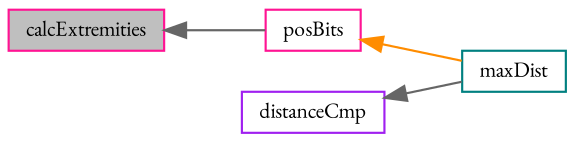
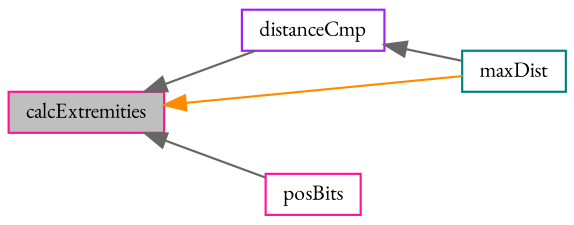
edge "maxDist" -> "posBits": now "maxDist" -> "calcExtremities"
edge "distanceCmp" -> "calcExtremities": added
